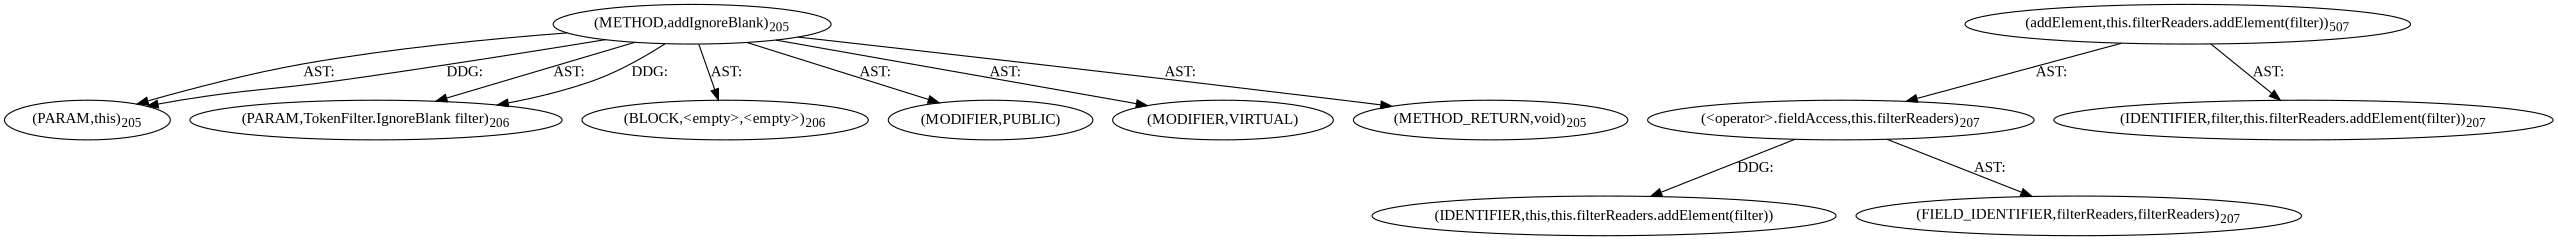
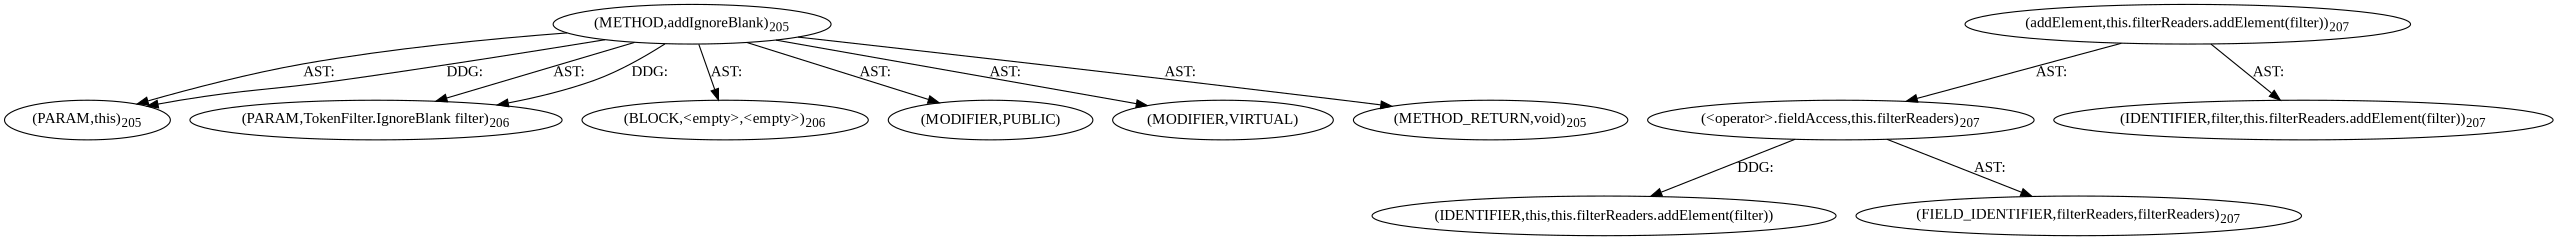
node "(addElement,this.filterReaders.addElement(filter))": text "507" -> "207"
